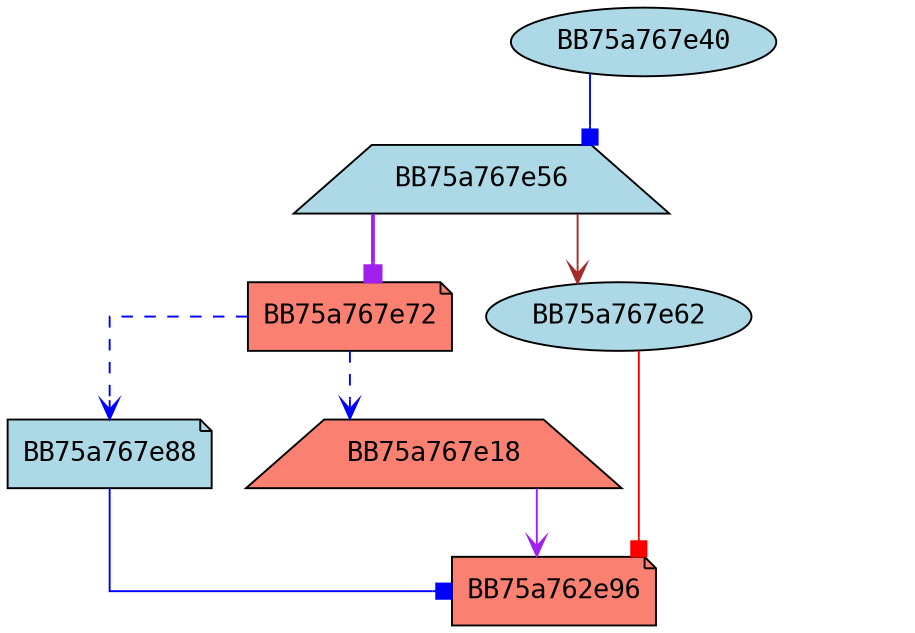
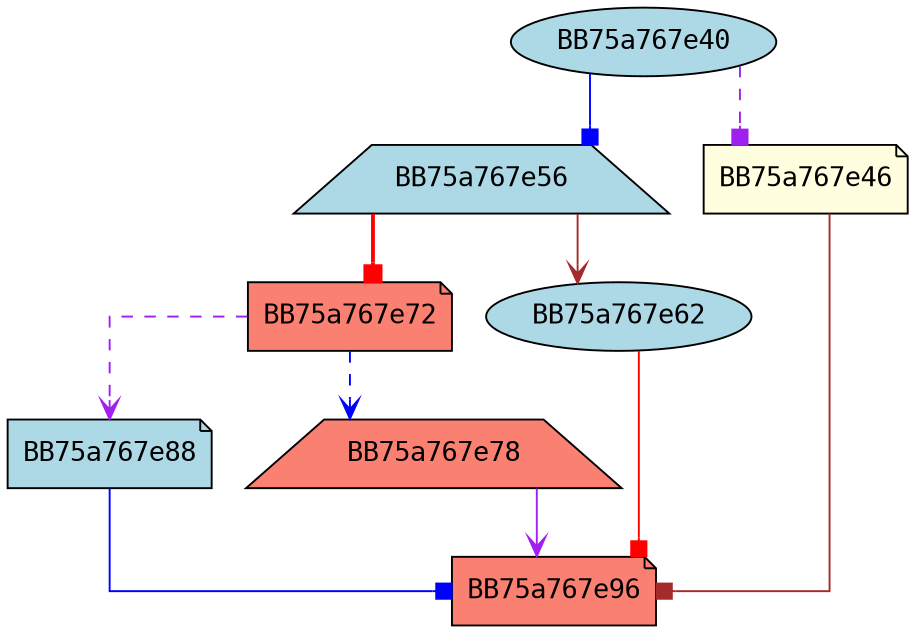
node "BB75a767e46": added
edge "BB75a767e56" -> "BB75a767e72": color purple -> red
edge "BB75a767e72" -> "BB75a767e88": color blue -> purple
node "BB75a767e18": label "BB75a767e18" -> "BB75a767e78"
node "BB75a762e96": label "BB75a762e96" -> "BB75a767e96"
